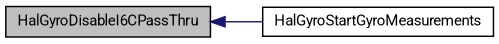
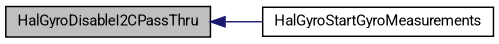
node "HalGyroDisableI6CPassThru": label "HalGyroDisableI6CPassThru" -> "HalGyroDisableI2CPassThru"
